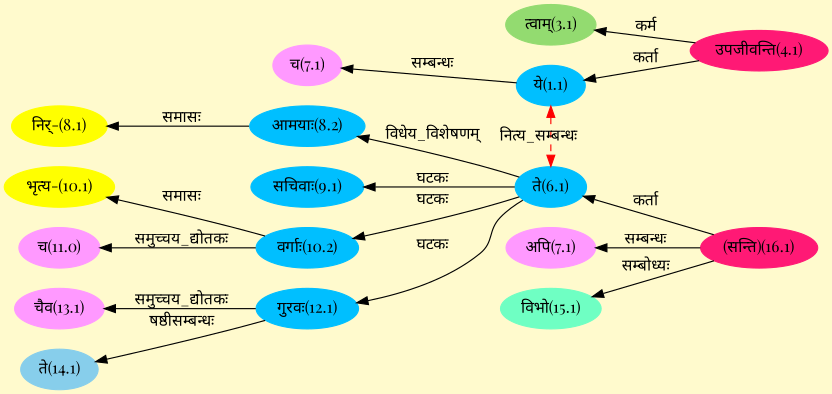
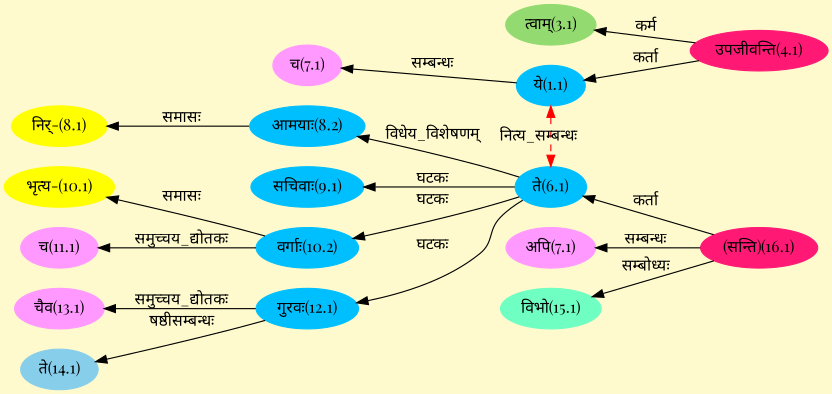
node "च(11.0)": label "च(11.0)" -> "च(11.1)"
